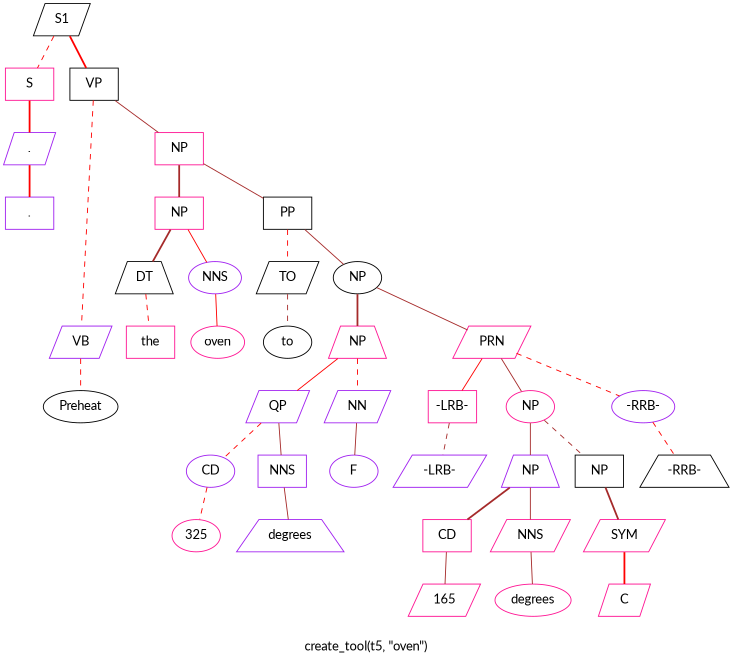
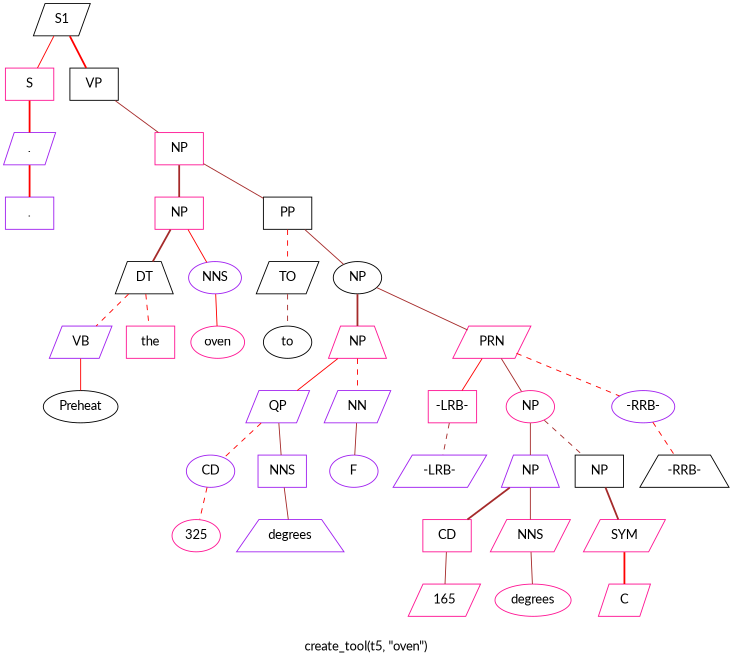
edge "S1" -- "S": style dashed -> solid
edge "VP" -- "VB": now "DT" -- "VB"
edge "VB" -- "Preheat": style dashed -> solid
